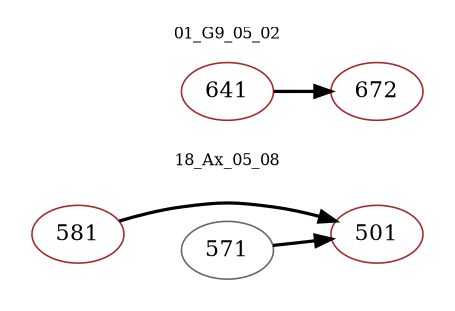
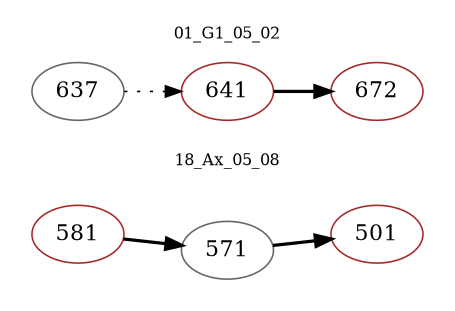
cluster "01_G9_05_02": label "01_G9_05_02" -> "01_G1_05_02"
node "637": added
edge "581" -> "501": now "581" -> "571"
